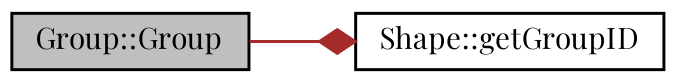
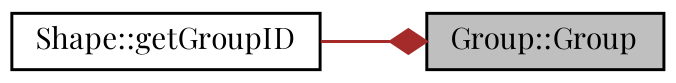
edge "Group::Group" -> "Shape::getGroupID": reversed
